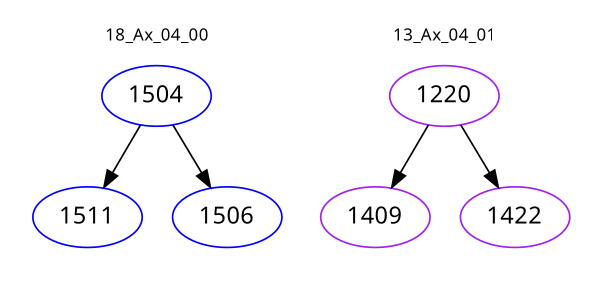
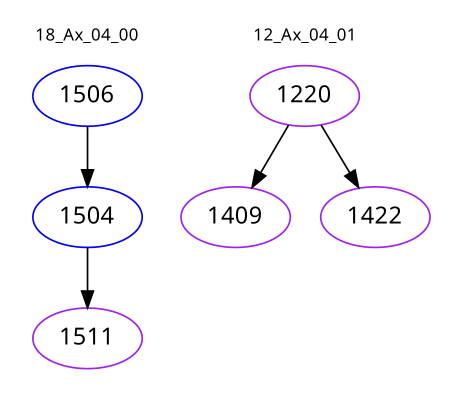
cluster "13_Ax_04_01": label "13_Ax_04_01" -> "12_Ax_04_01"
edge "1504" -> "1506": reversed
node "1511": color blue -> purple
